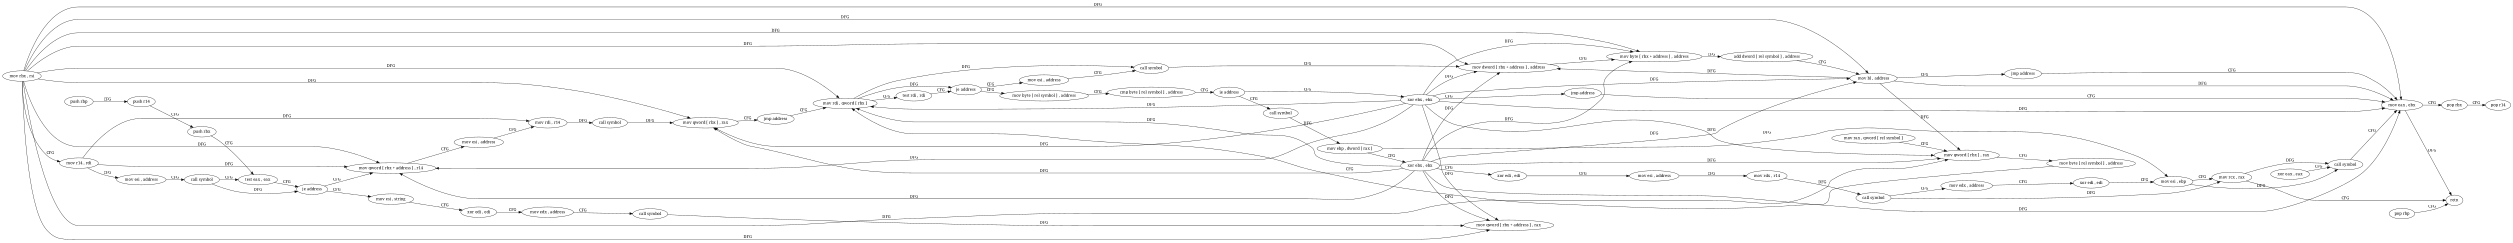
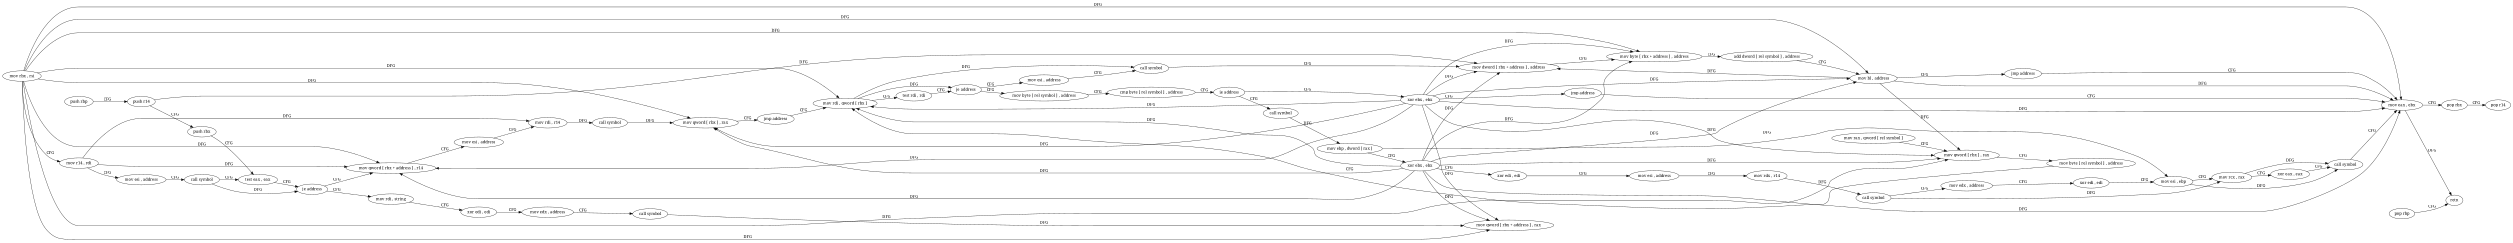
edge "mov rbx , rsi" -> "mov dword [ rbx + address ] , address": now "push r14" -> "mov dword [ rbx + address ] , address"
node "mov esi , string": label "mov esi , string" -> "mov rdi , string"
edge "mov rcx , rax" -> "retn": now "mov rcx , rax" -> "xor eax , eax"
